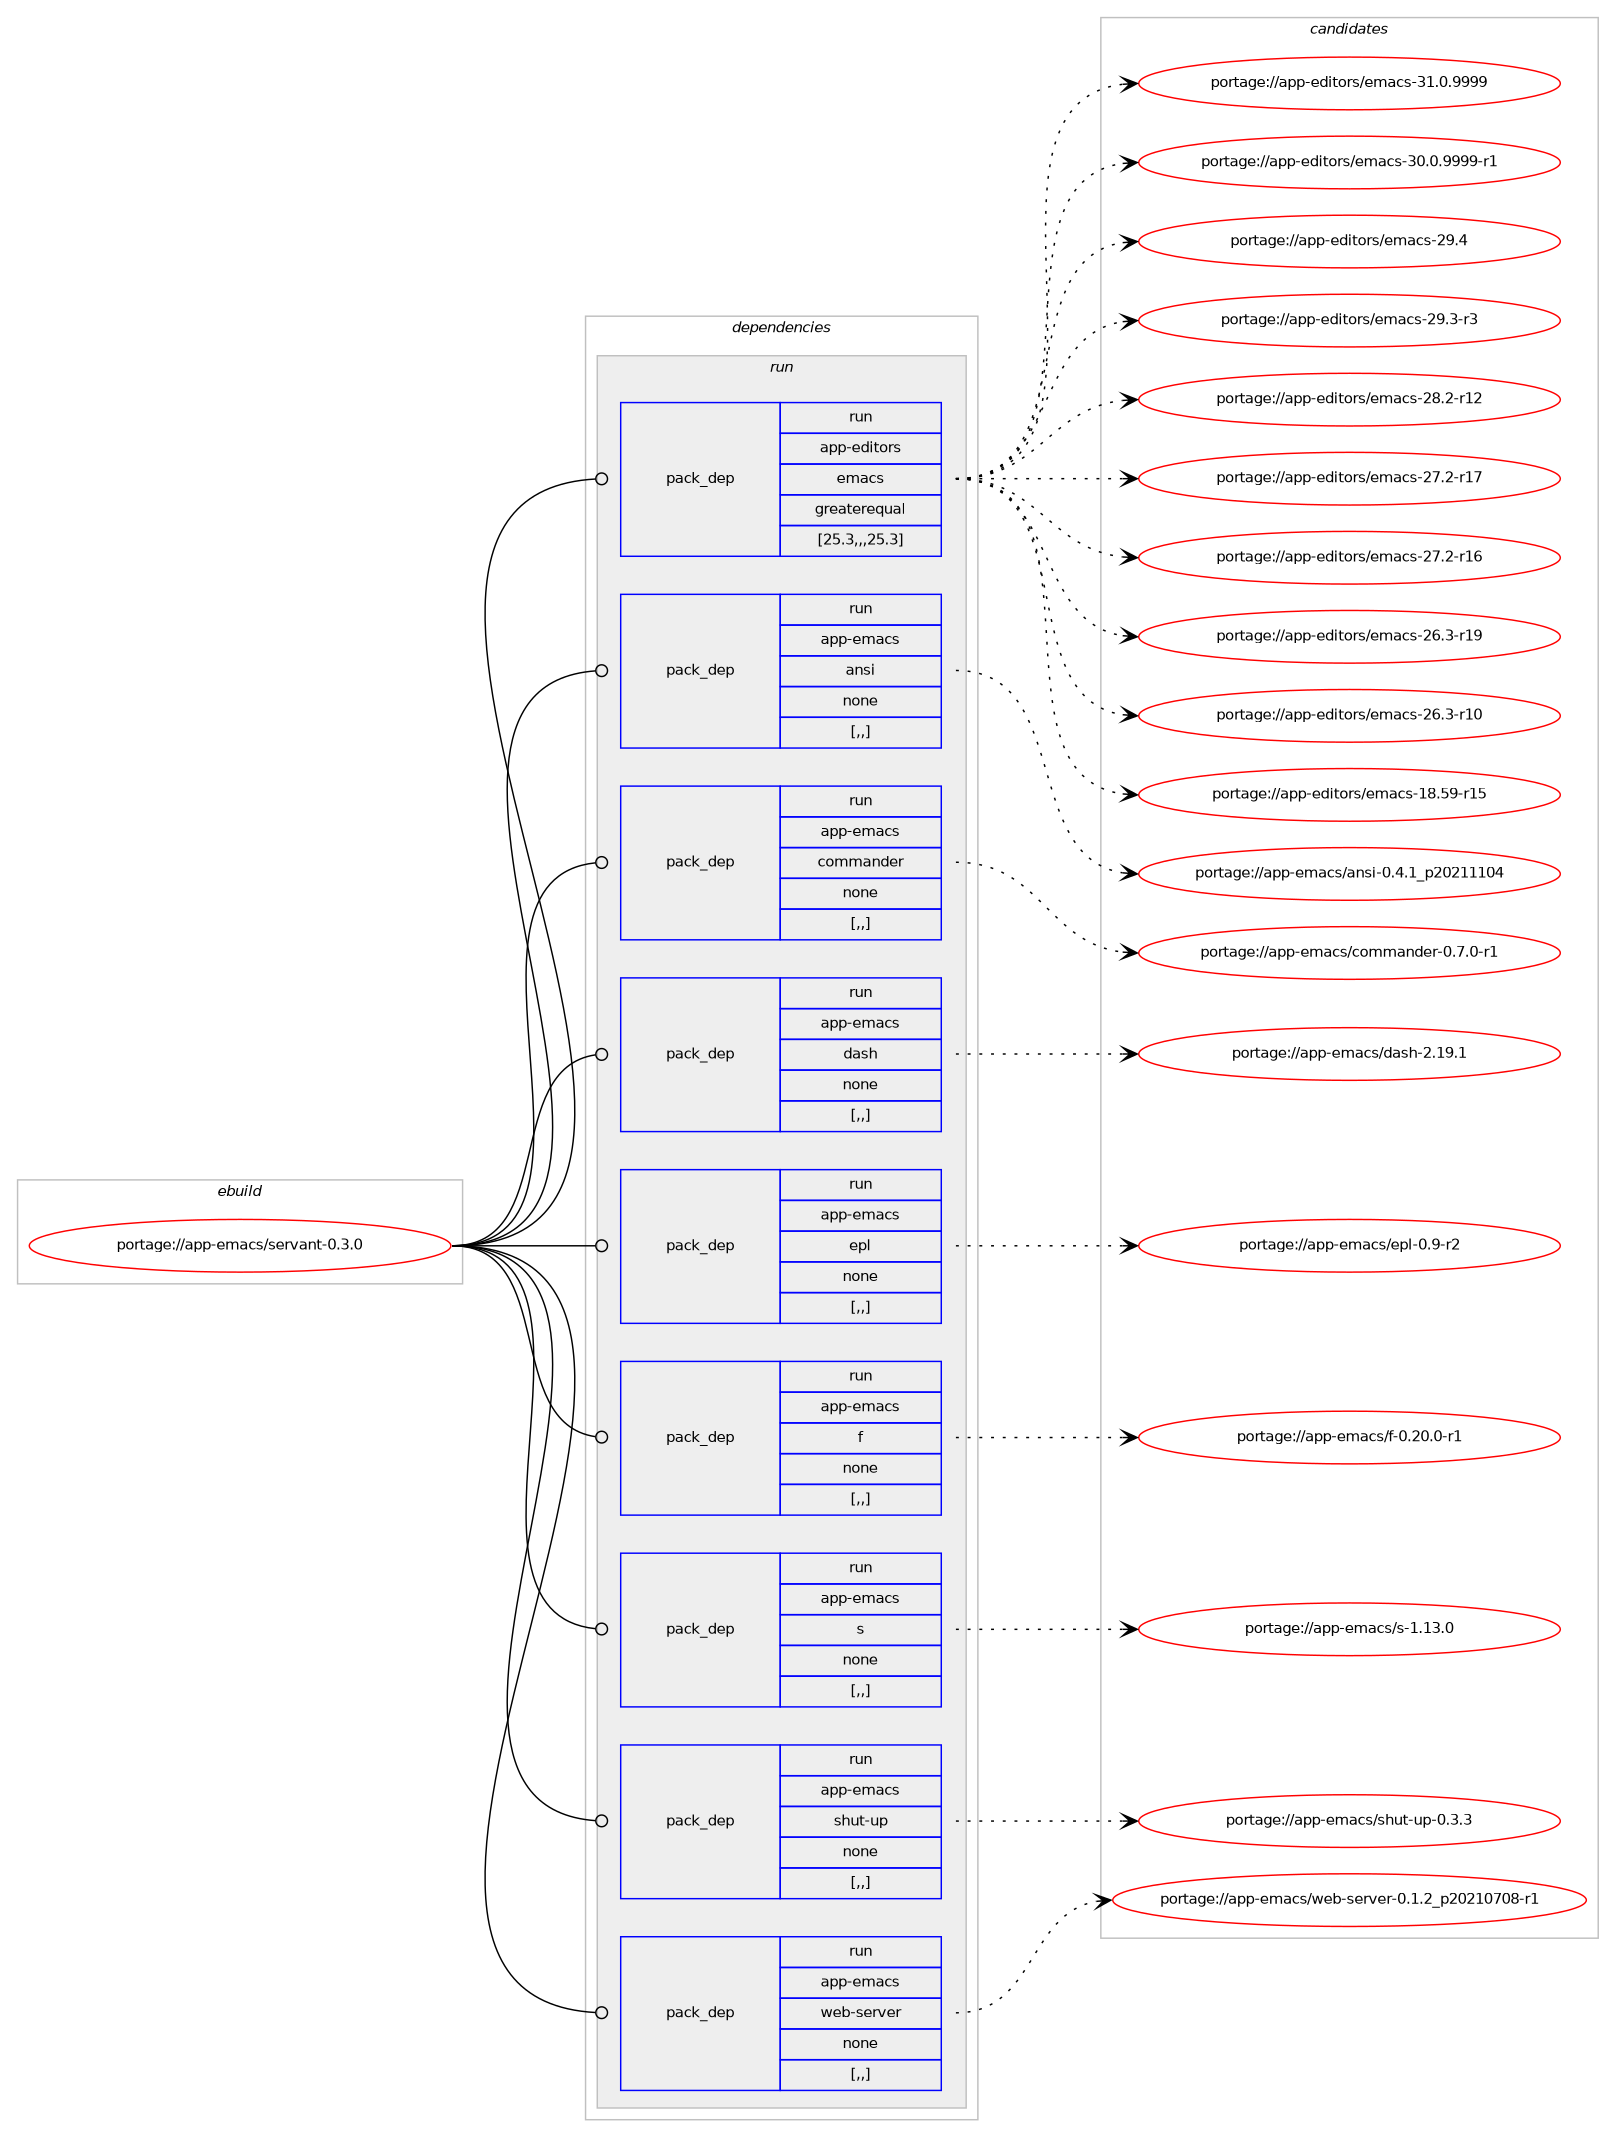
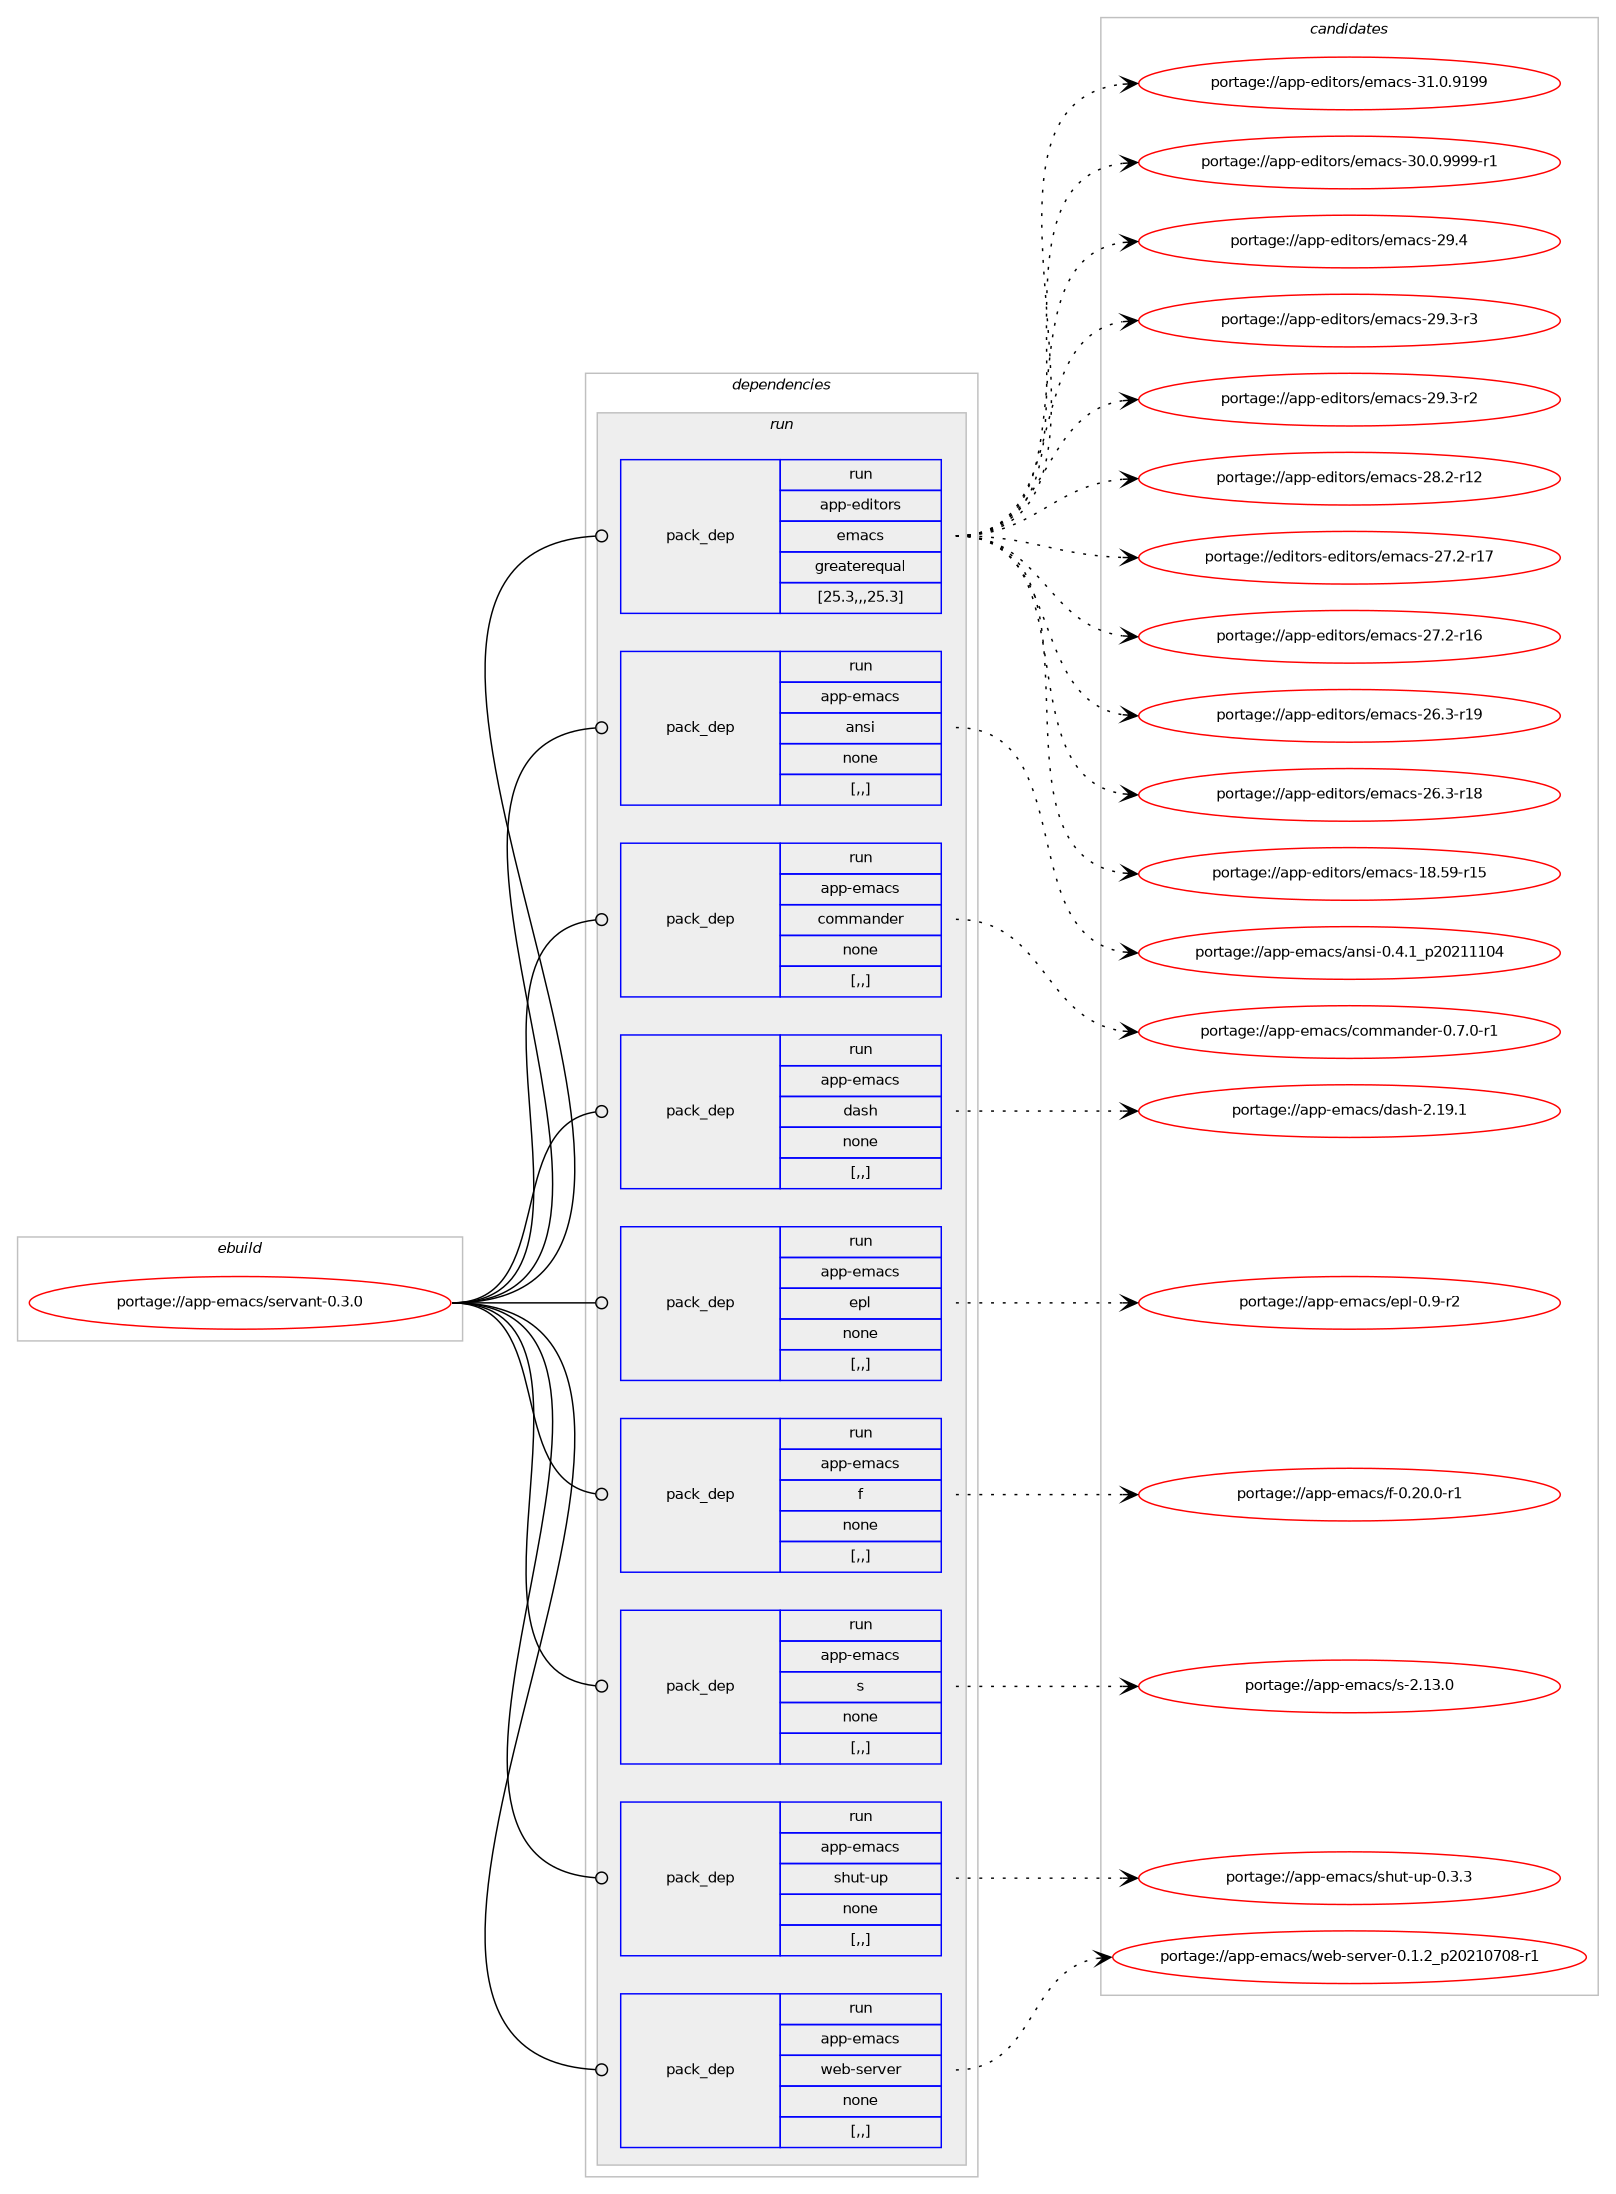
node "portage://app-editors/emacs-31.0.9999": label "portage://app-editors/emacs-31.0.9999" -> "portage://app-editors/emacs-31.0.9199"
node "portage://app-editors/emacs-29.3-r2": added
node "portage://app-editors/emacs-27.2-r17": label "portage://app-editors/emacs-27.2-r17" -> "portage://editors-editors/emacs-27.2-r17"
node "portage://app-editors/emacs-26.3-r10": label "portage://app-editors/emacs-26.3-r10" -> "portage://app-editors/emacs-26.3-r18"
node "portage://app-emacs/s-1.13.0": label "portage://app-emacs/s-1.13.0" -> "portage://app-emacs/s-2.13.0"
